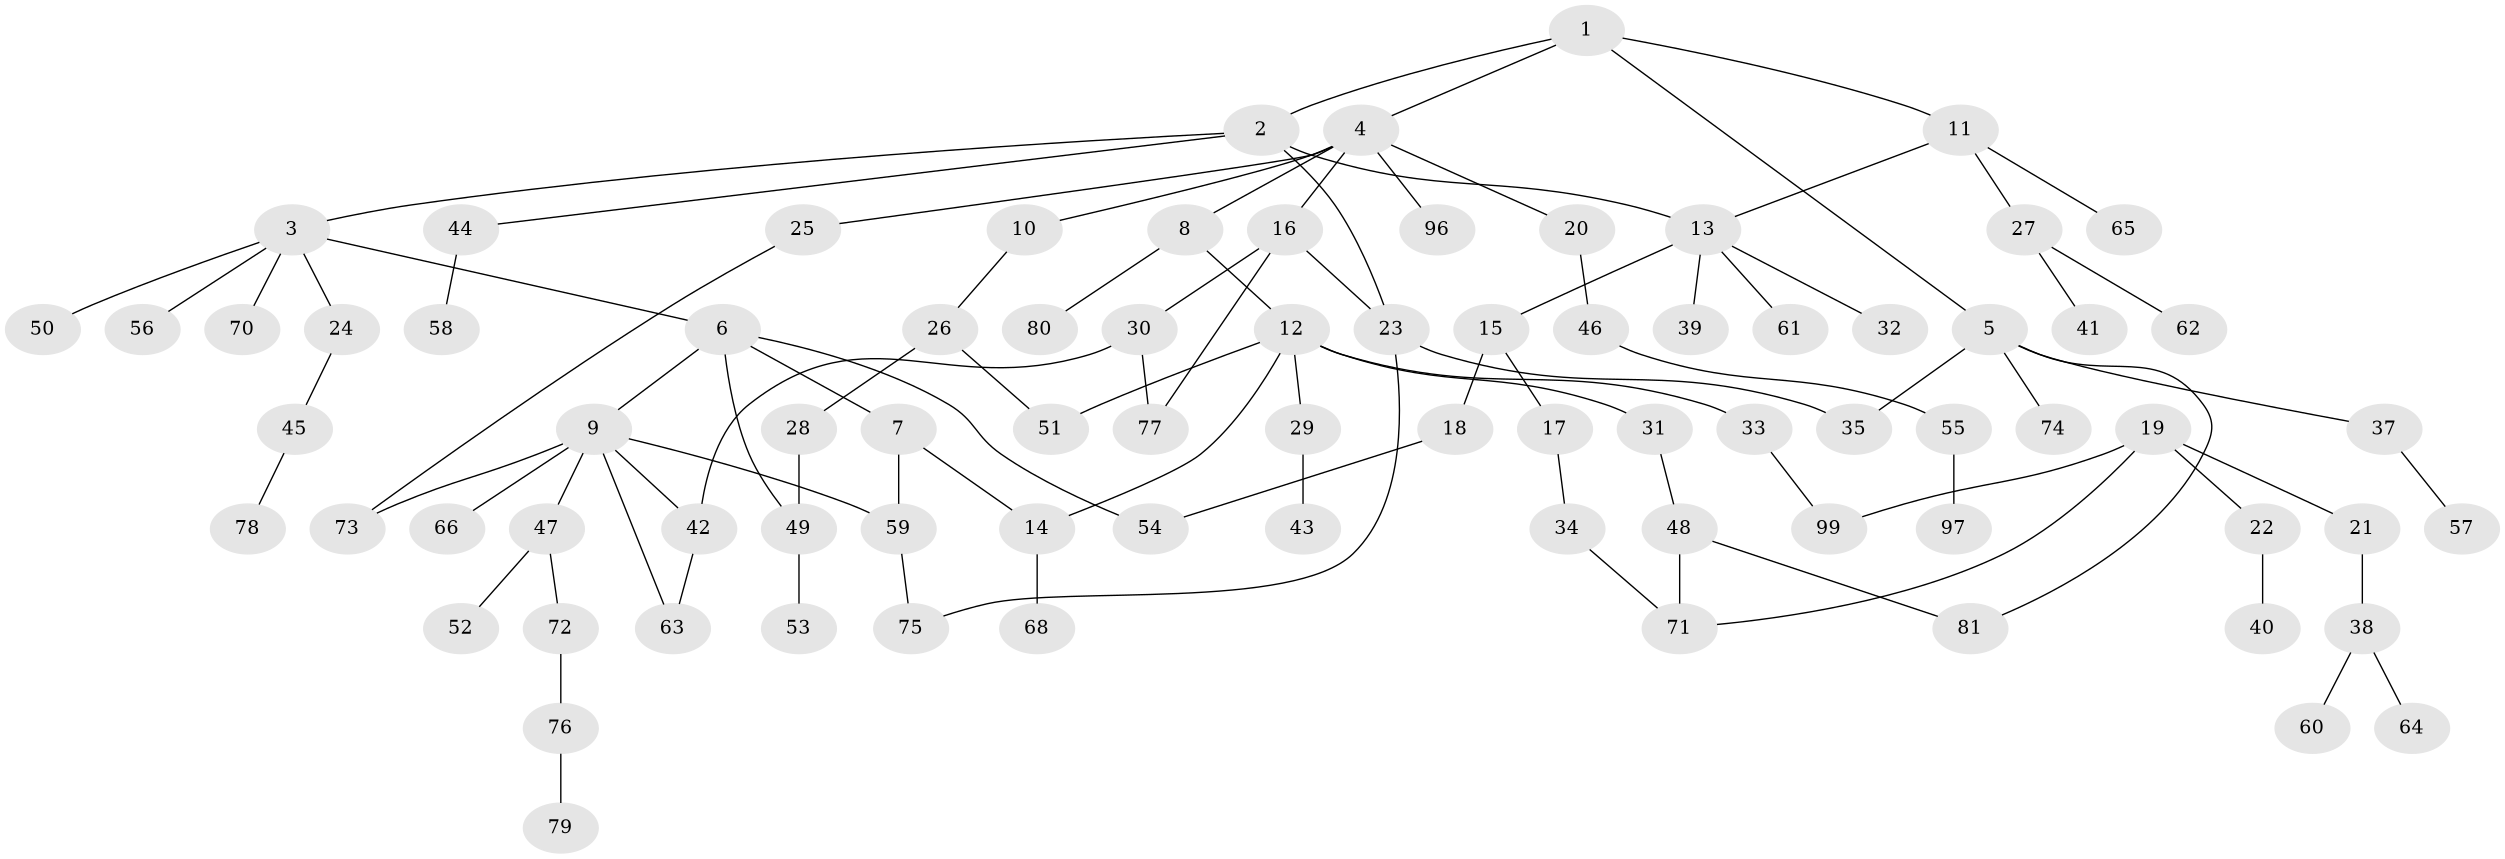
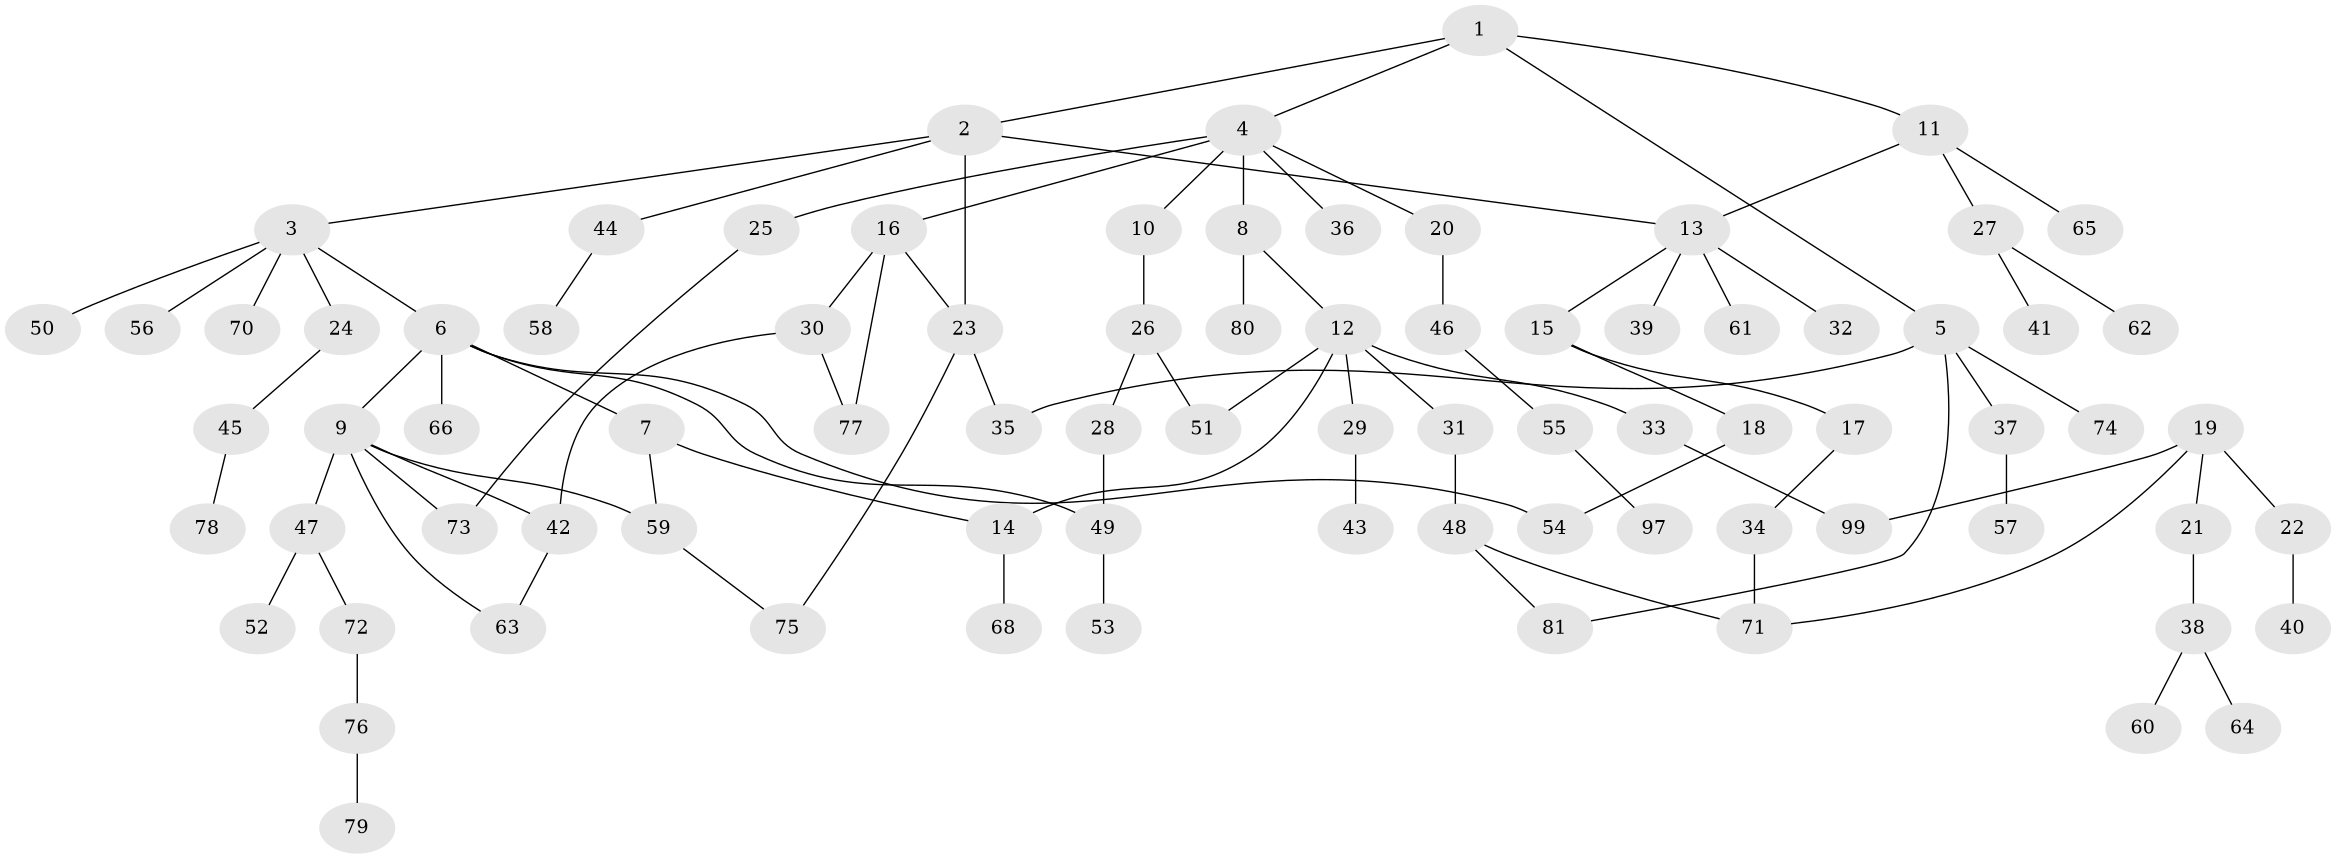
node "96": label "96" -> "36"
edge "9" -- "66": now "6" -- "66"
